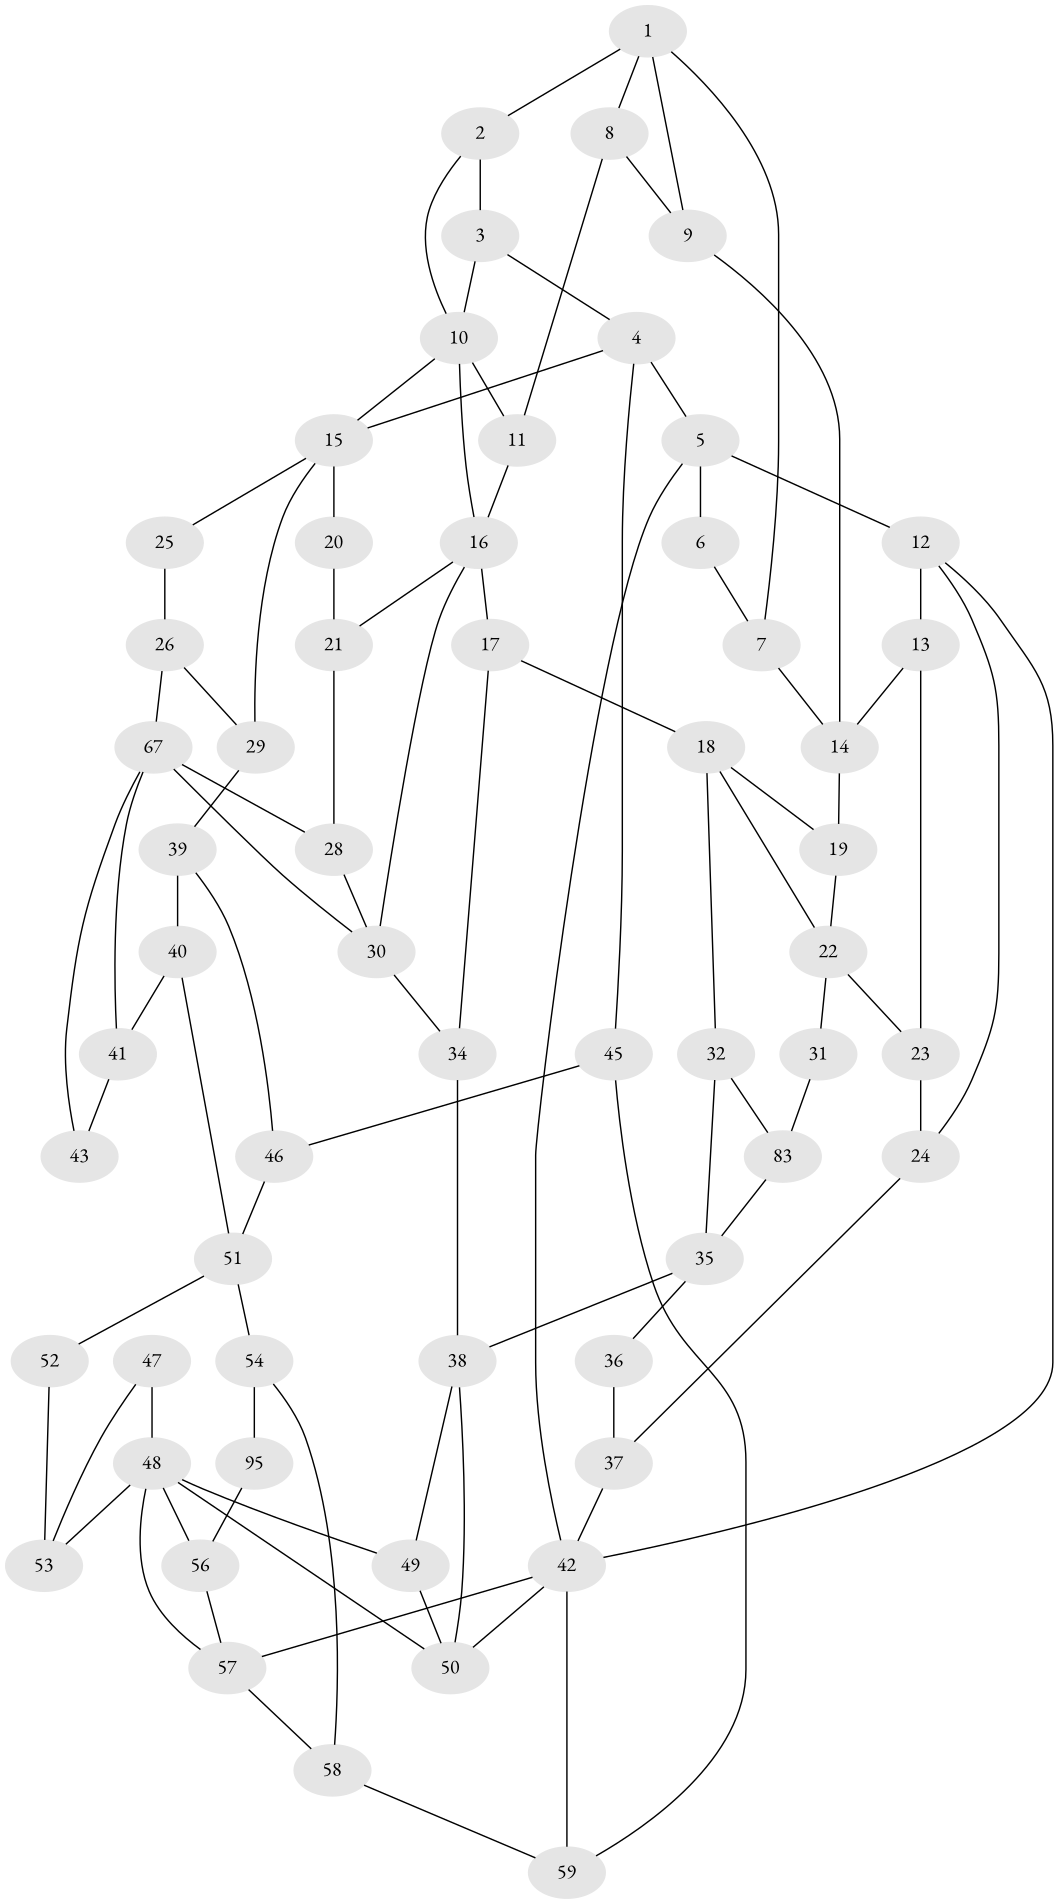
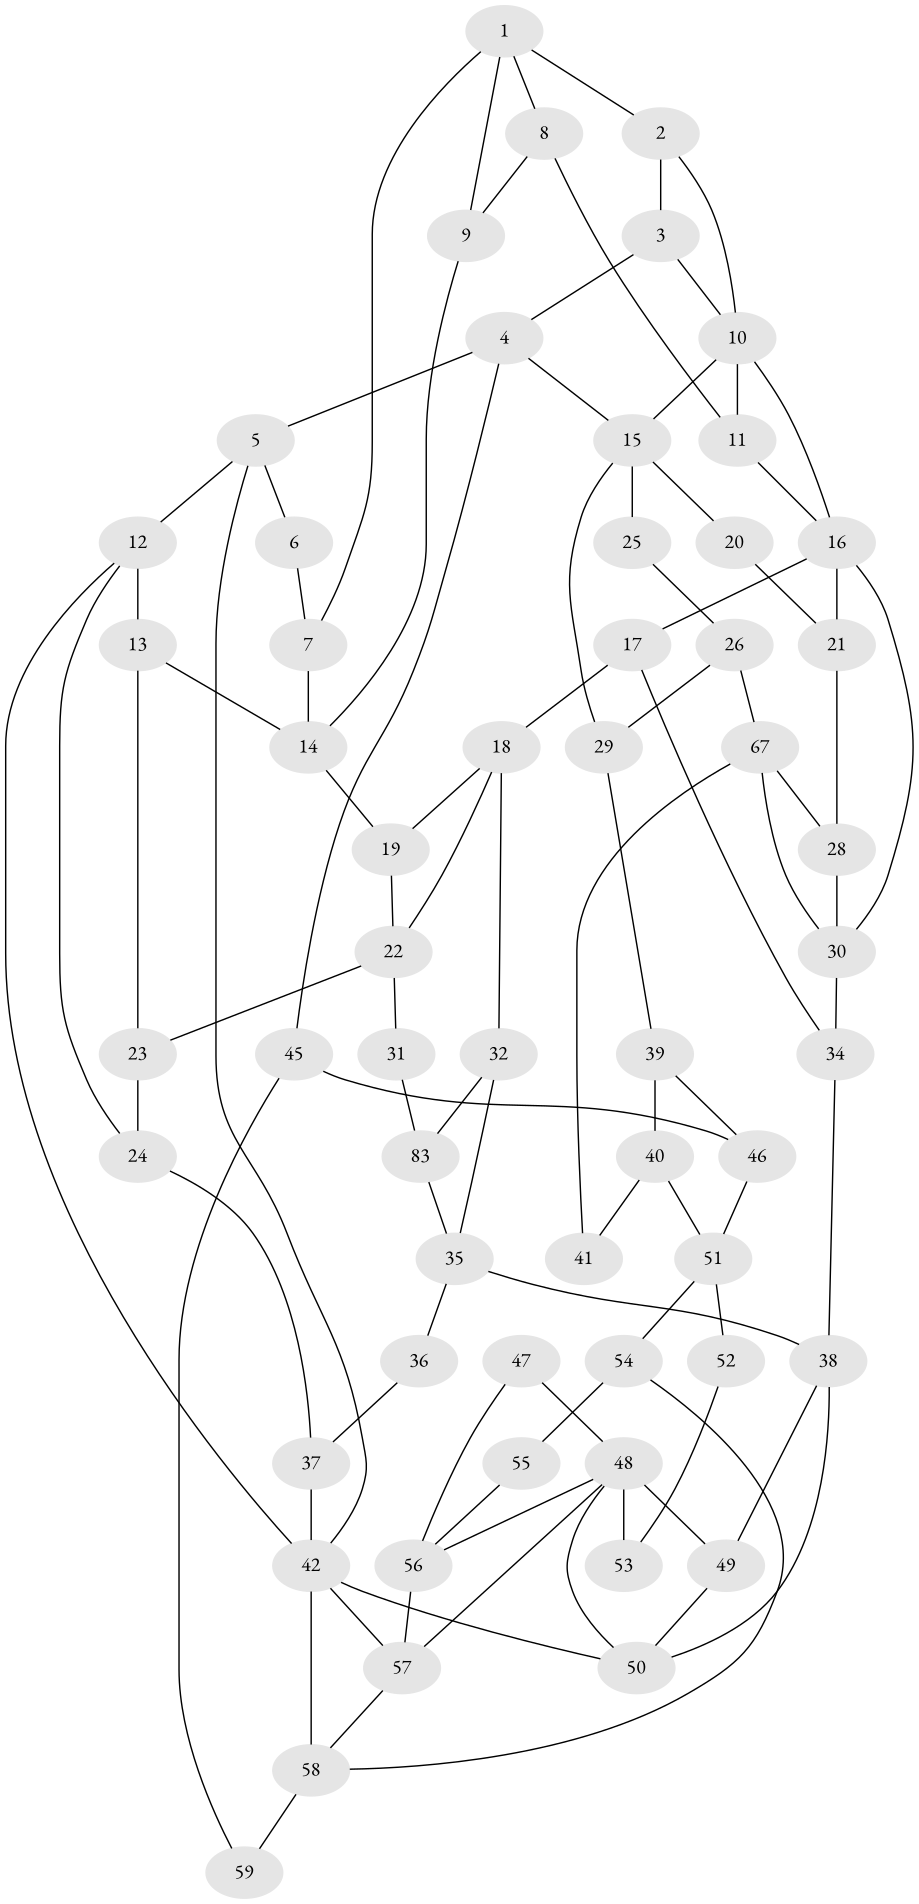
node "43": removed
edge "47" -- "53": now "47" -- "56"
node "95": label "95" -> "55"
edge "42" -- "59": now "42" -- "58"
